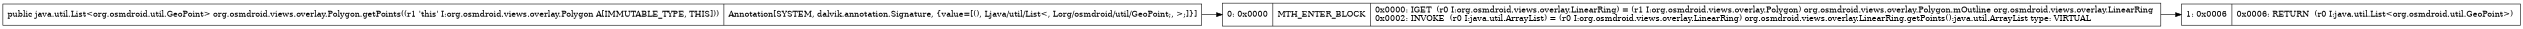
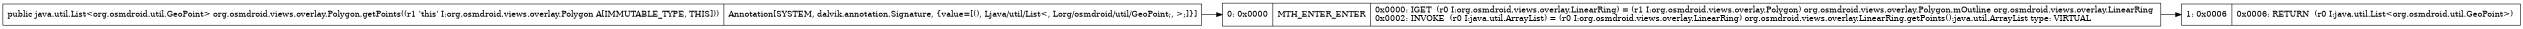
node "0: 0x0000": text "MTH_ENTER_BLOCK" -> "MTH_ENTER_ENTER"
